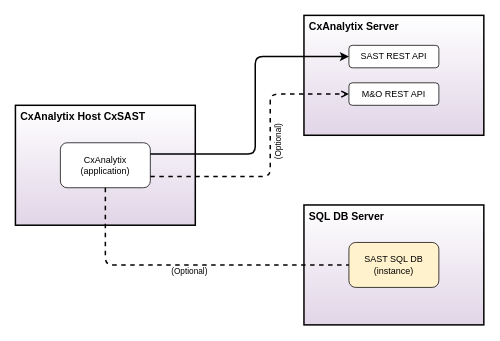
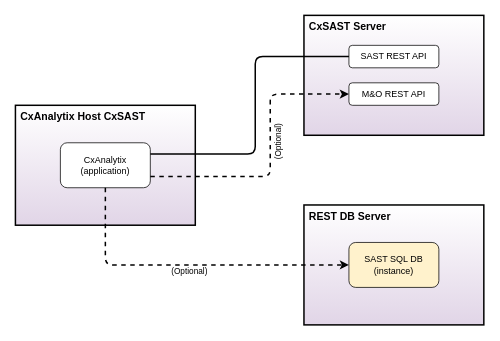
node "CxAnalytix Server": label "CxAnalytix Server" -> "CxSAST Server"
edge "CxAnalytix (application)" -> "SAST REST API": arrowhead classic -> none
edge "CxAnalytix (application)" -> "M&O REST API": arrowhead open -> classic
node "SQL DB Server": label "SQL DB Server" -> "REST DB Server"
edge "CxAnalytix (application)" -- "SAST SQL DB (instance)": arrowhead none -> classic
